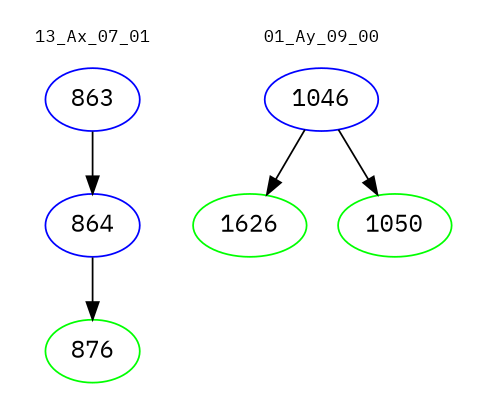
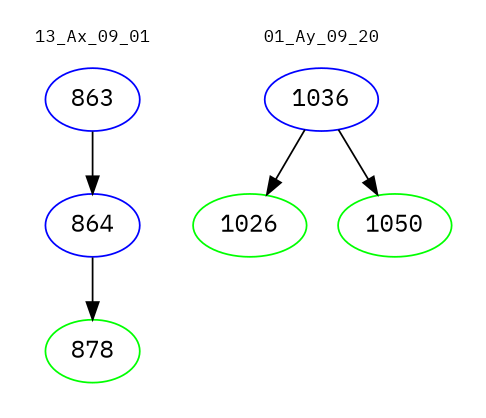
cluster "13_Ax_07_01": label "13_Ax_07_01" -> "13_Ax_09_01"
cluster "01_Ay_09_00": label "01_Ay_09_00" -> "01_Ay_09_20"
node "1046": label "1046" -> "1036"
node "1626": label "1626" -> "1026"
node "876": label "876" -> "878"
